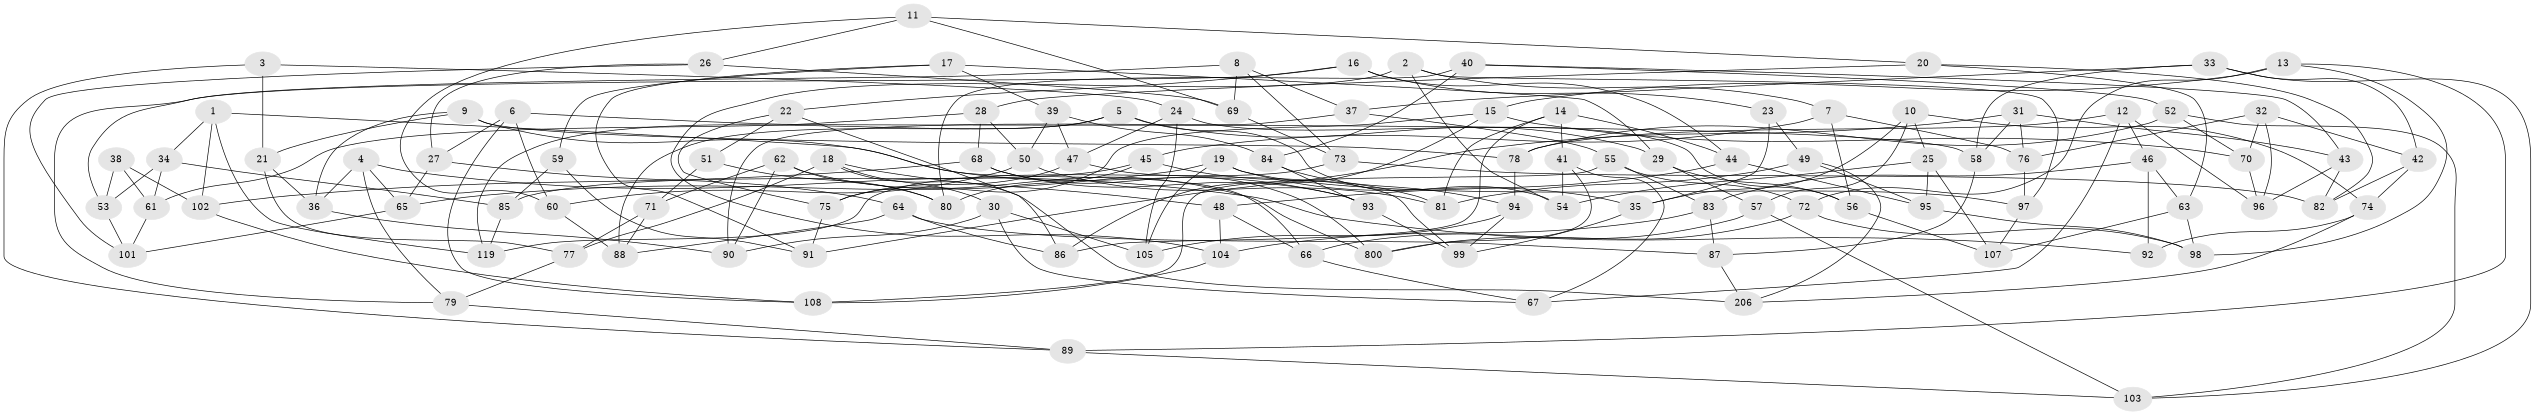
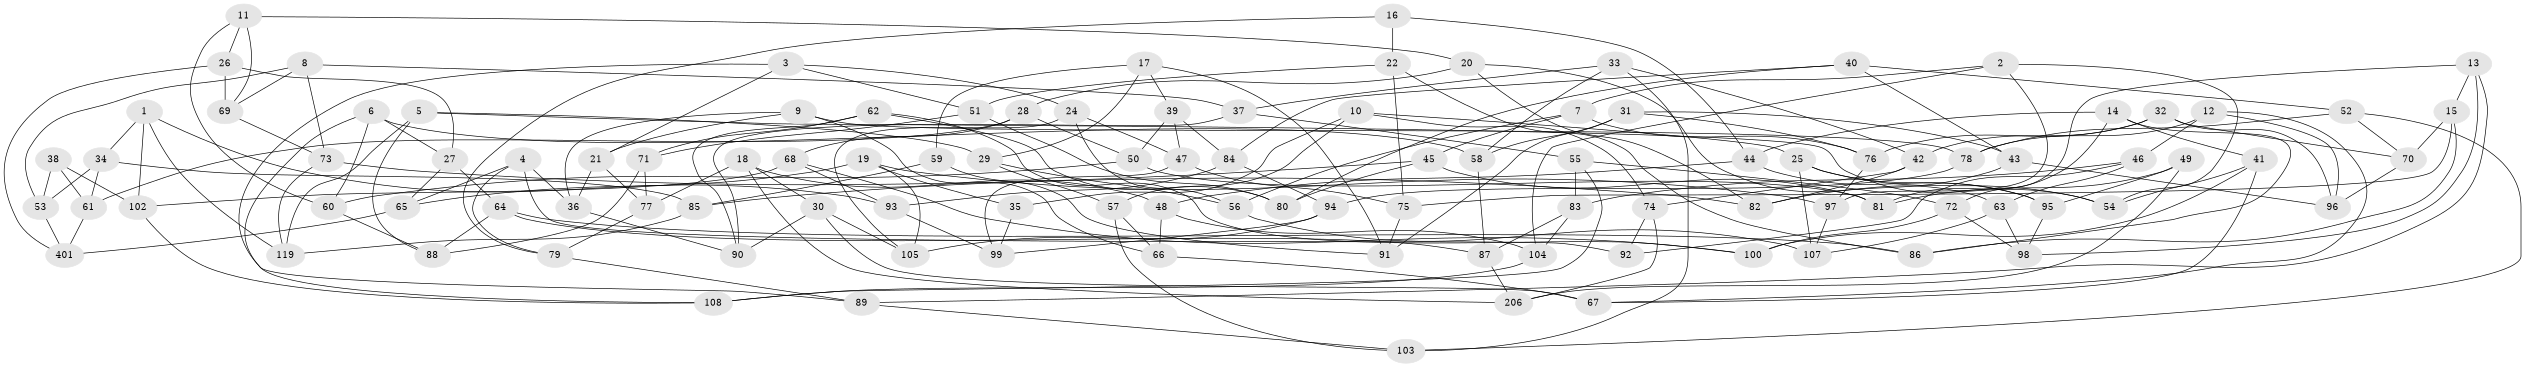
edge "3" -- "51": added
node "23": removed
node "101": label "101" -> "401"
node "800": label "800" -> "100"
